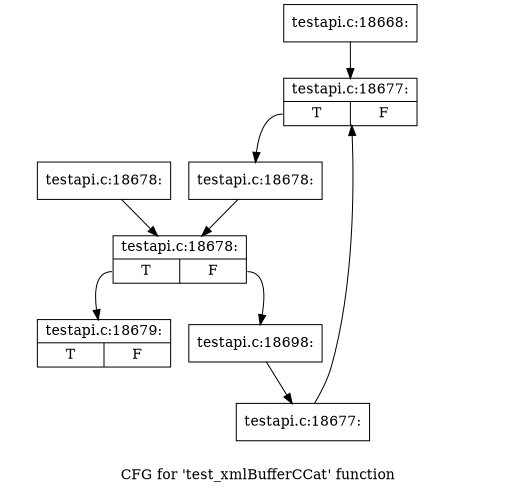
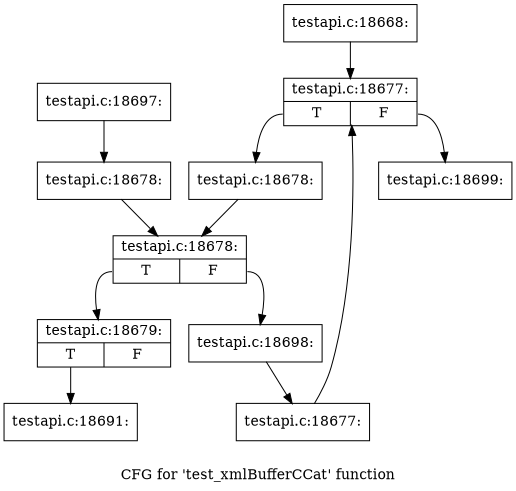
node "testapi.c:18697:": added
node "testapi.c:18699:": added
node "testapi.c:18691:": added
